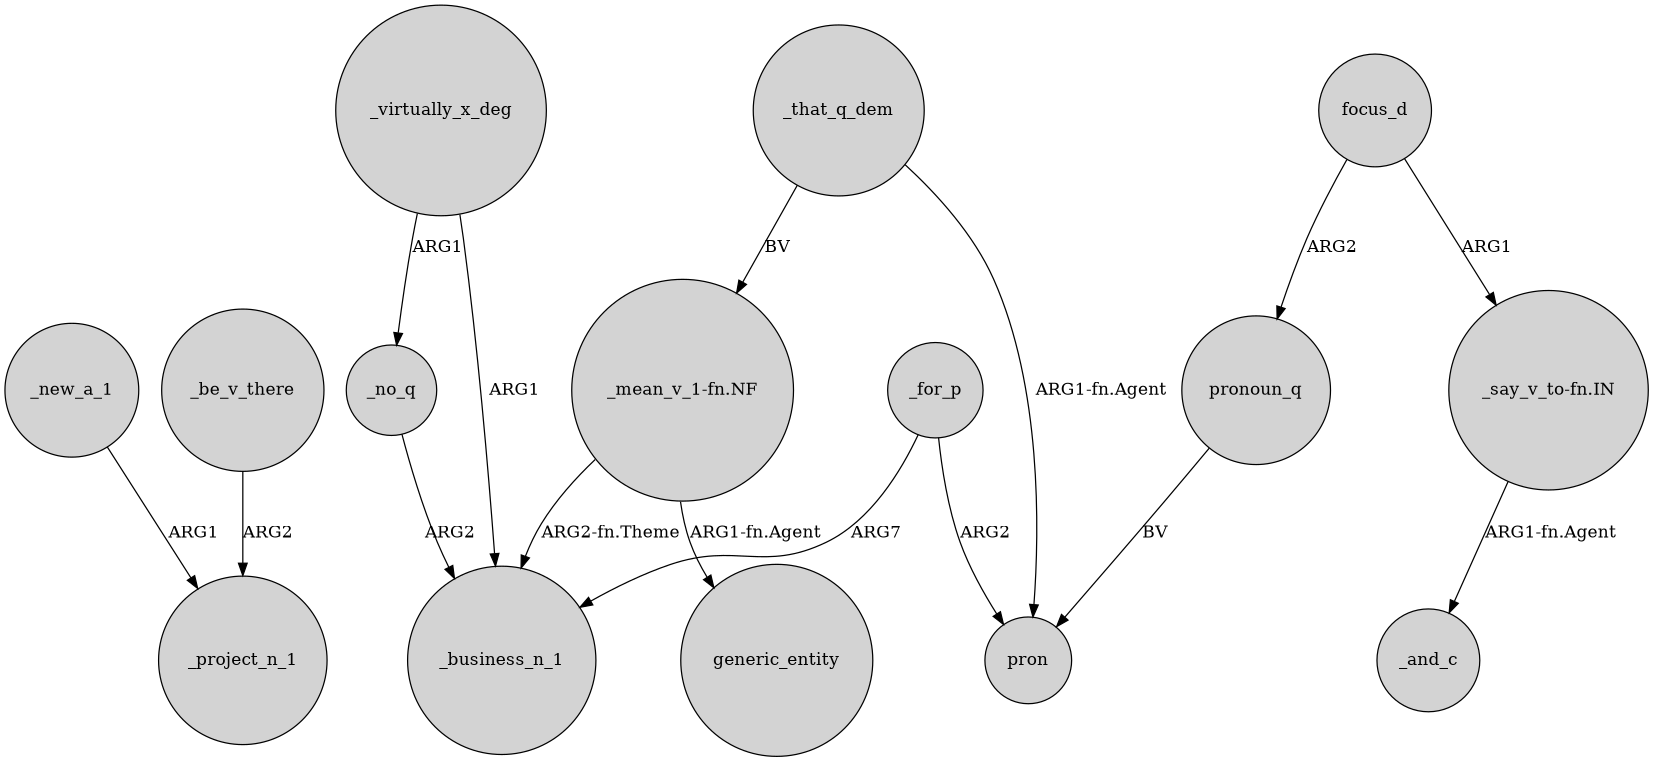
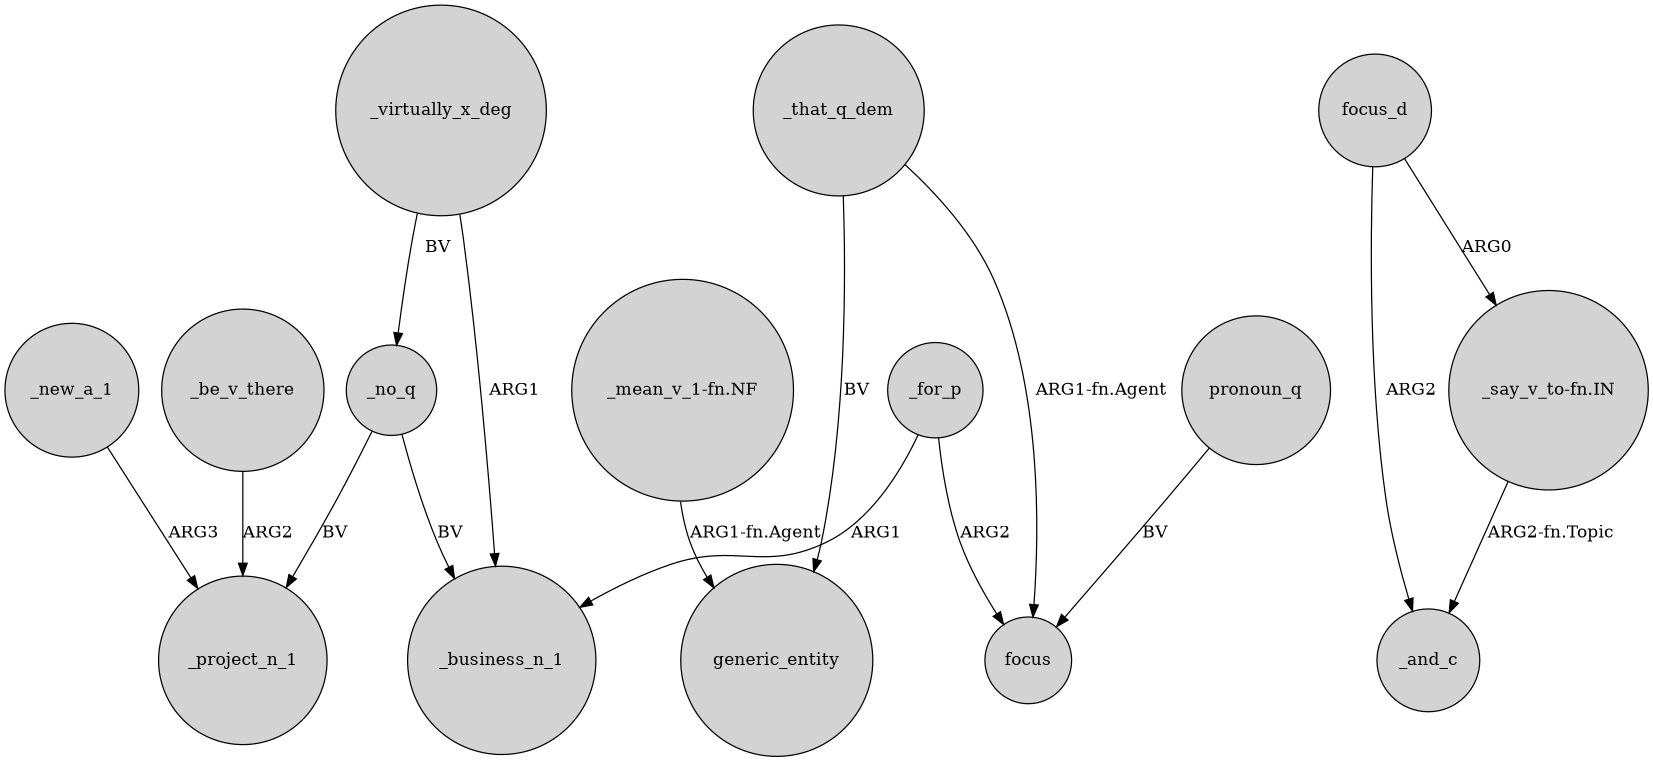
edge "focus_d" -> "pronoun_q": now "focus_d" -> "_and_c"
edge "_that_q_dem" -> "_mean_v_1-fn.NF": now "_that_q_dem" -> "generic_entity"
edge "_virtually_x_deg" -> "_no_q": label "ARG1" -> "BV"
edge "focus_d" -> "_say_v_to-fn.IN": label "ARG1" -> "ARG0"
edge "_mean_v_1-fn.NF" -> "_business_n_1": removed, label "ARG2-fn.Theme"
edge "_no_q" -> "_project_n_1": added, label "BV"
edge "_new_a_1" -> "_project_n_1": label "ARG1" -> "ARG3"
edge "_no_q" -> "_business_n_1": label "ARG2" -> "BV"
edge "_for_p" -> "_business_n_1": label "ARG7" -> "ARG1"
edge "_say_v_to-fn.IN" -> "_and_c": label "ARG1-fn.Agent" -> "ARG2-fn.Topic"
node "pron": label "pron" -> "focus"
